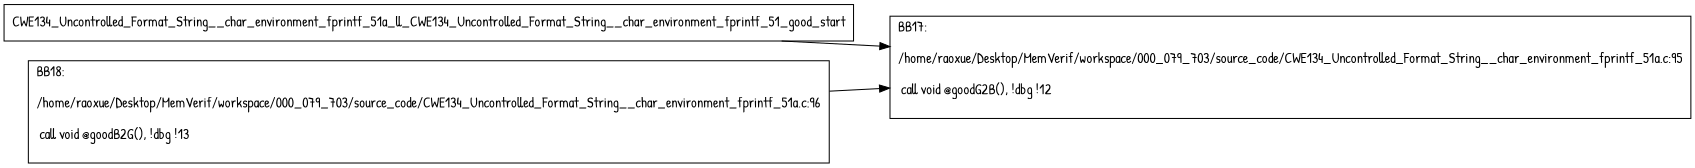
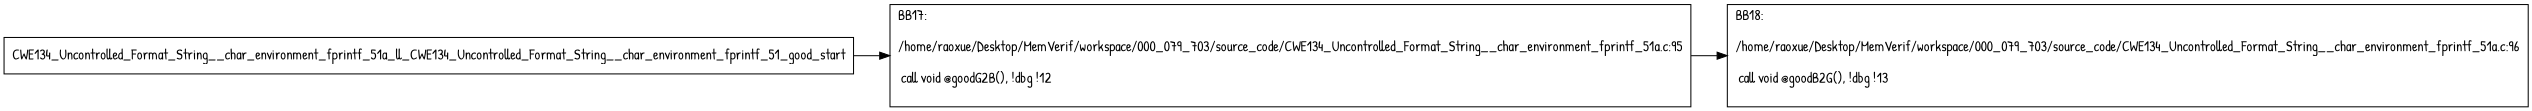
edge "BB18:" -> "BB17:": reversed
